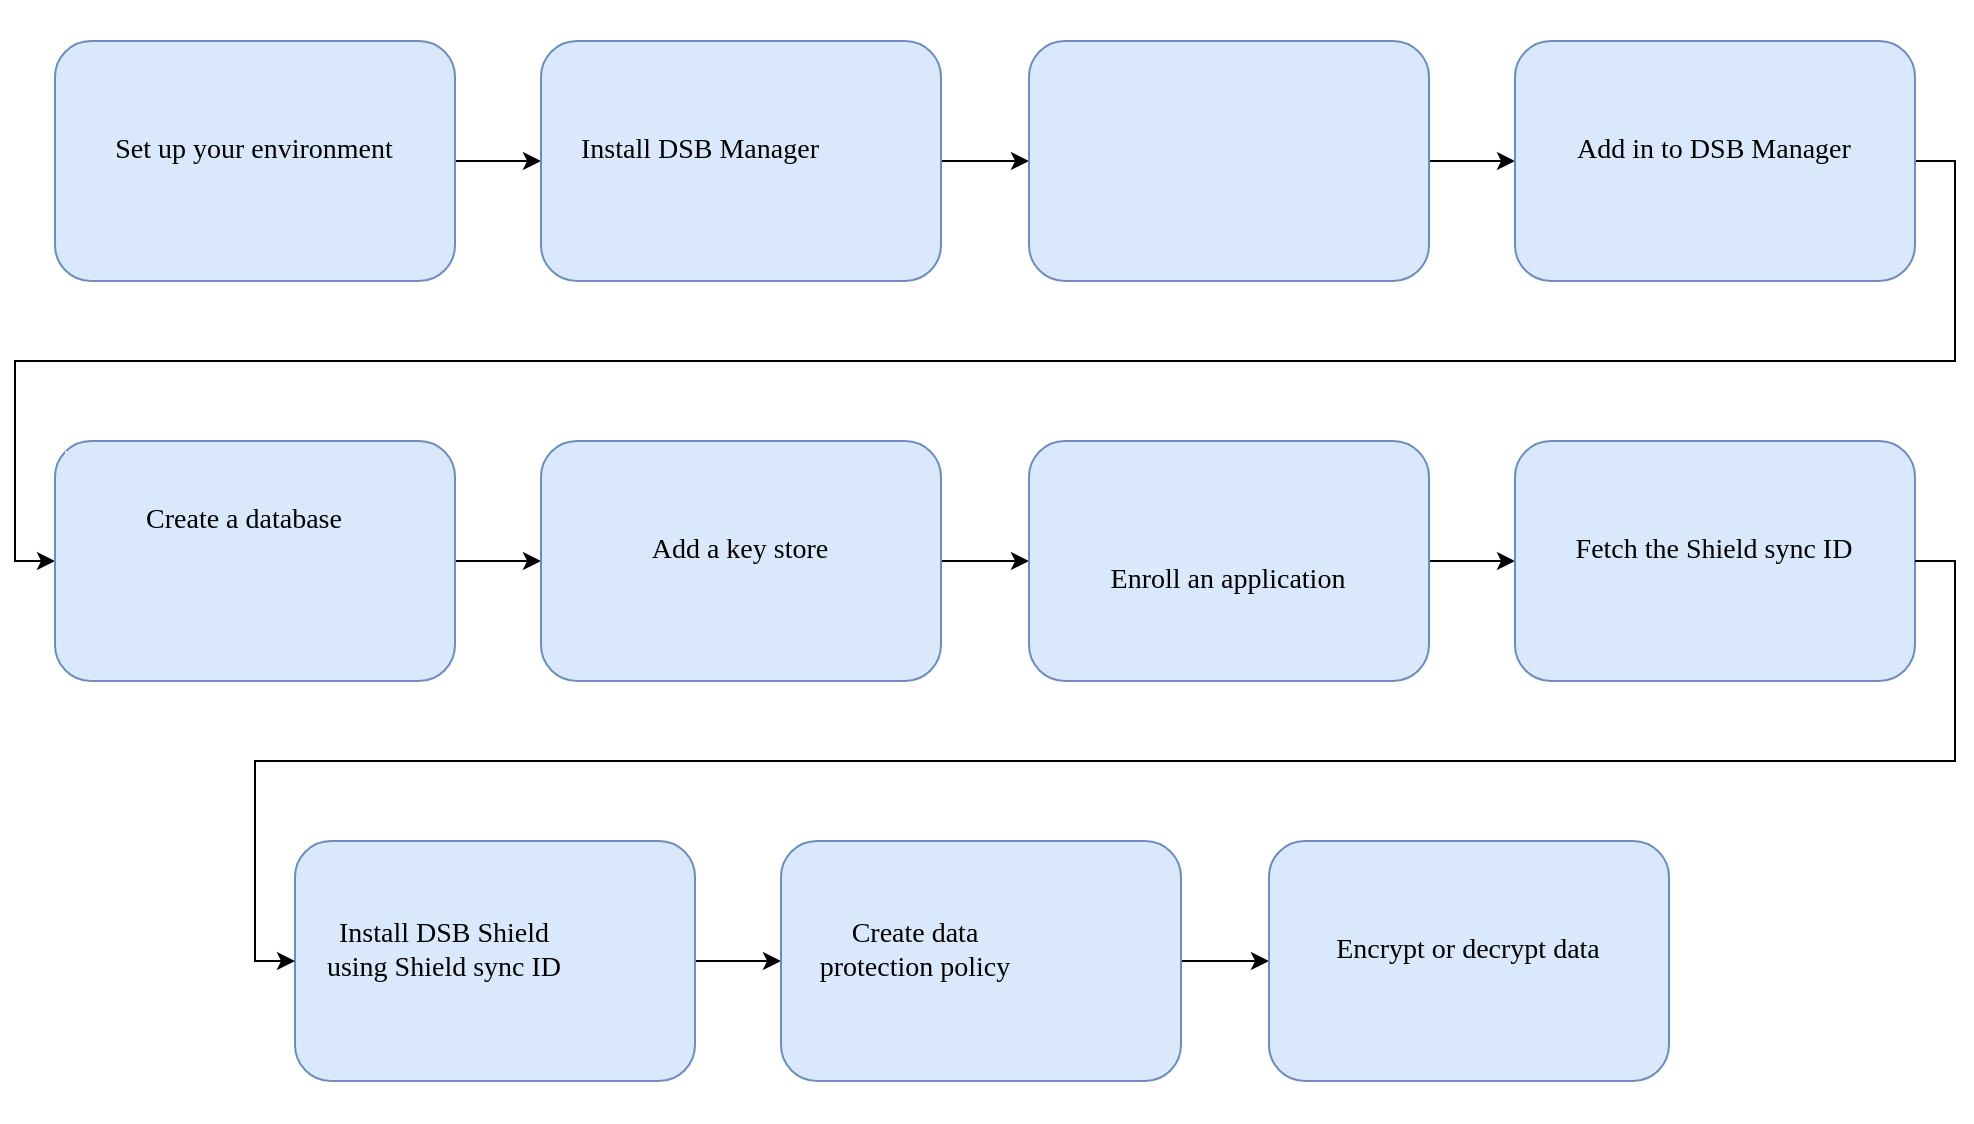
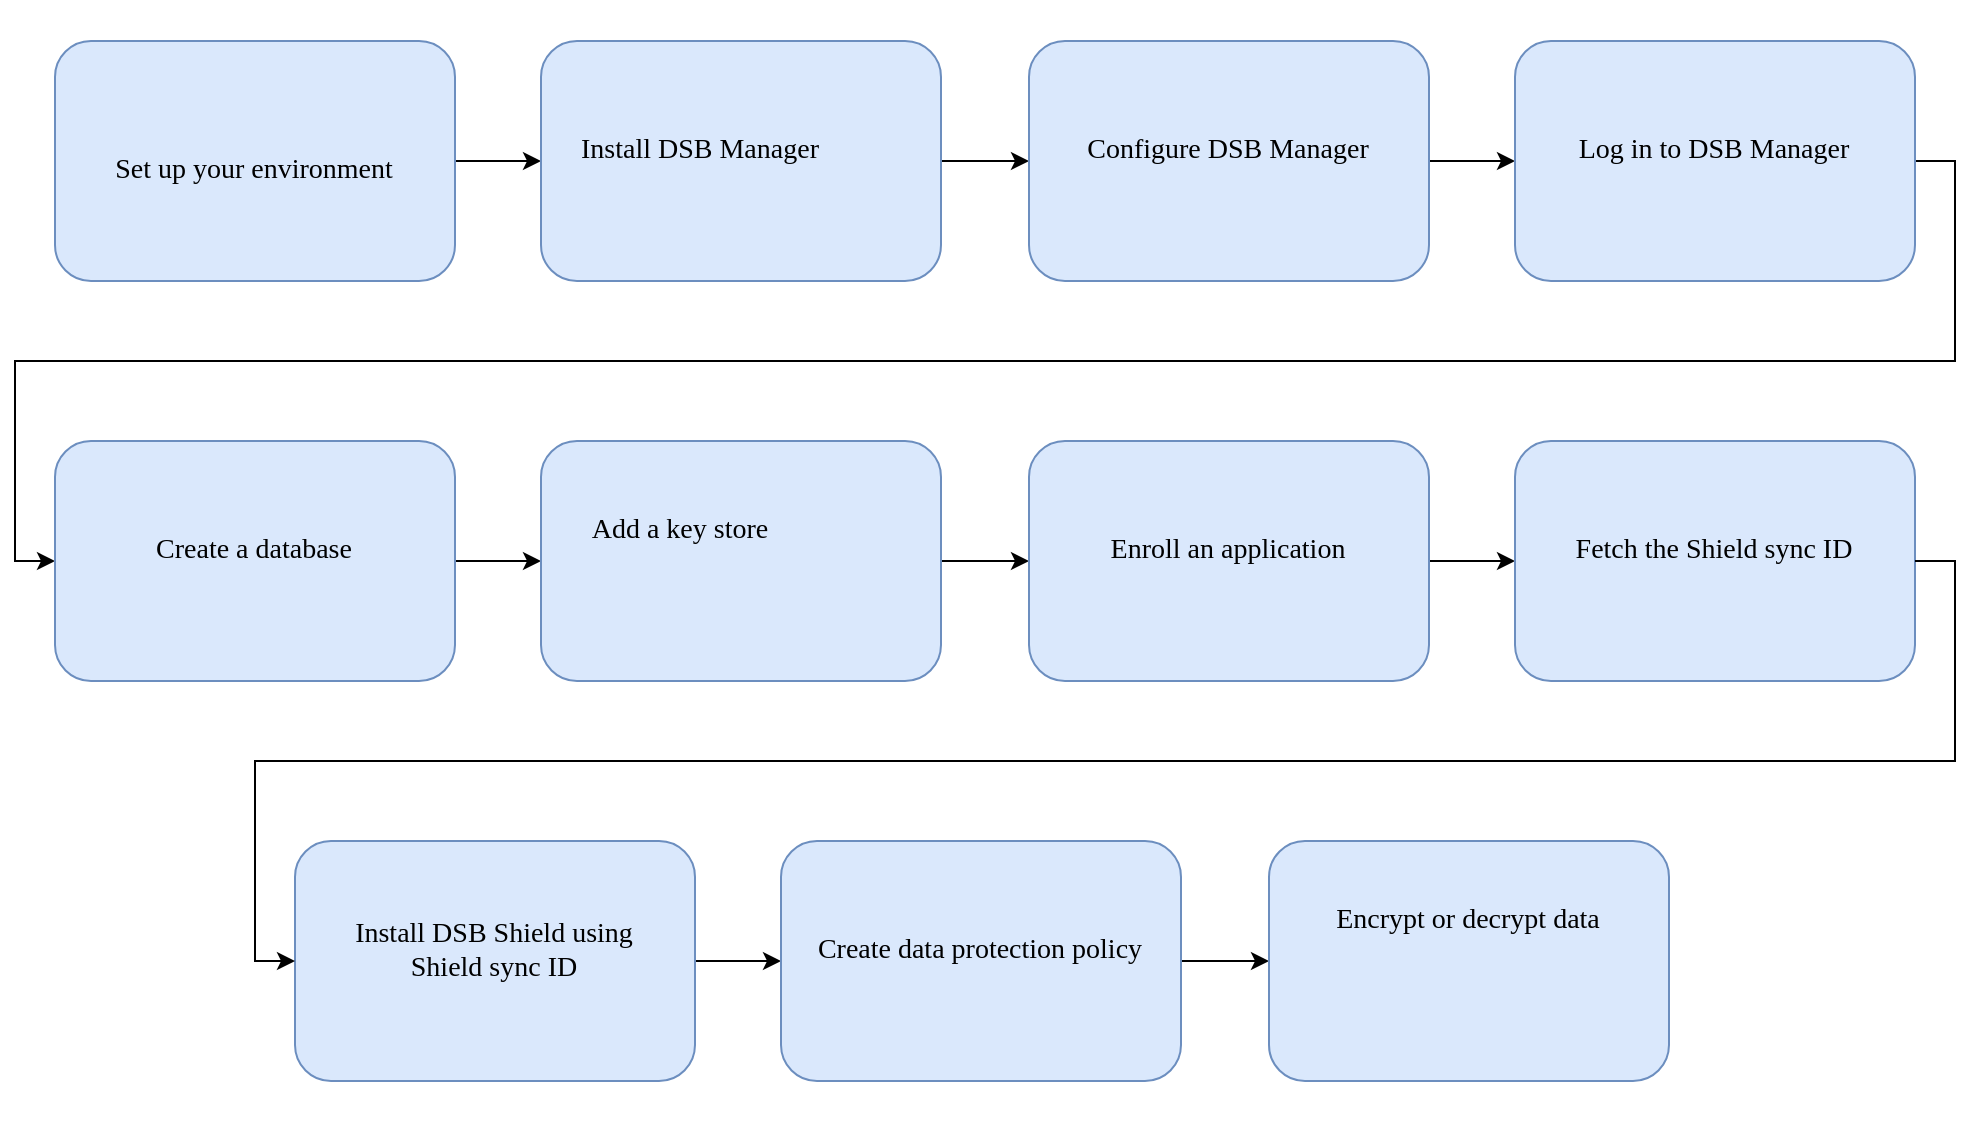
node "Set up your environment": moved (255, 151) -> (255, 171)
node "Configure DSB Manager": added
node "Add in to DSB Manager": label "Add in to DSB Manager" -> "Log in to DSB Manager"
node "Create a database": moved (245, 521) -> (255, 551)
node "Add a key store": size 360x140 -> 240x100
node "Enroll an application": moved (1229, 581) -> (1229, 551)
node "Install DSB Shield using Shield sync ID": size 260x140 -> 360x140
node "Create data protection policy": size 230x140 -> 360x140
node "Encrypt or decrypt data": moved (1469, 951) -> (1469, 921)
